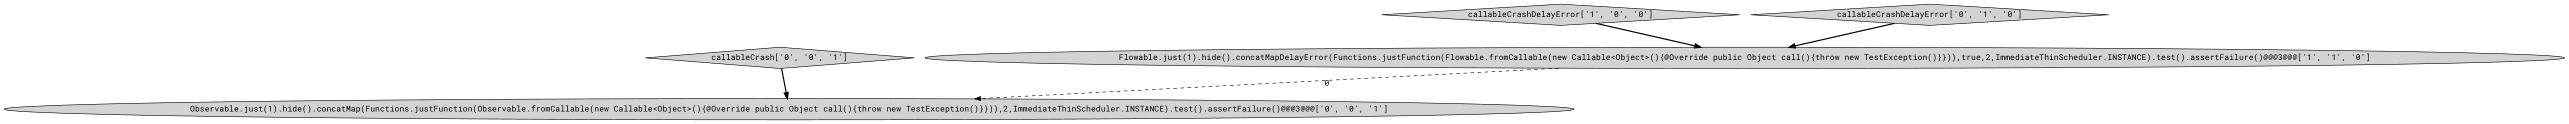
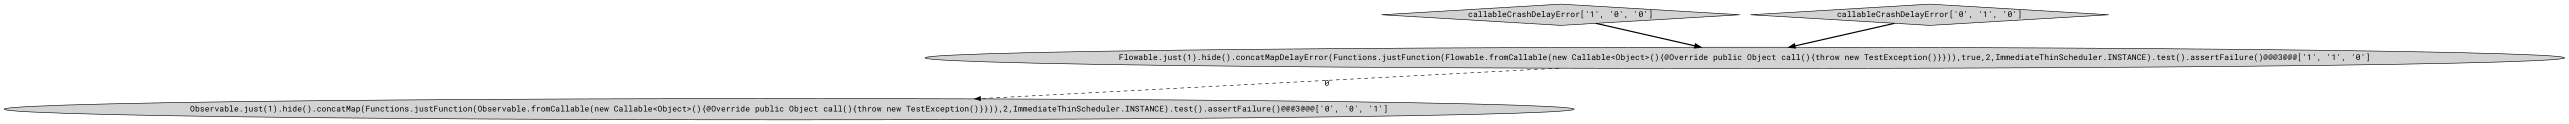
node "callableCrash['0', '0', '1']": removed
